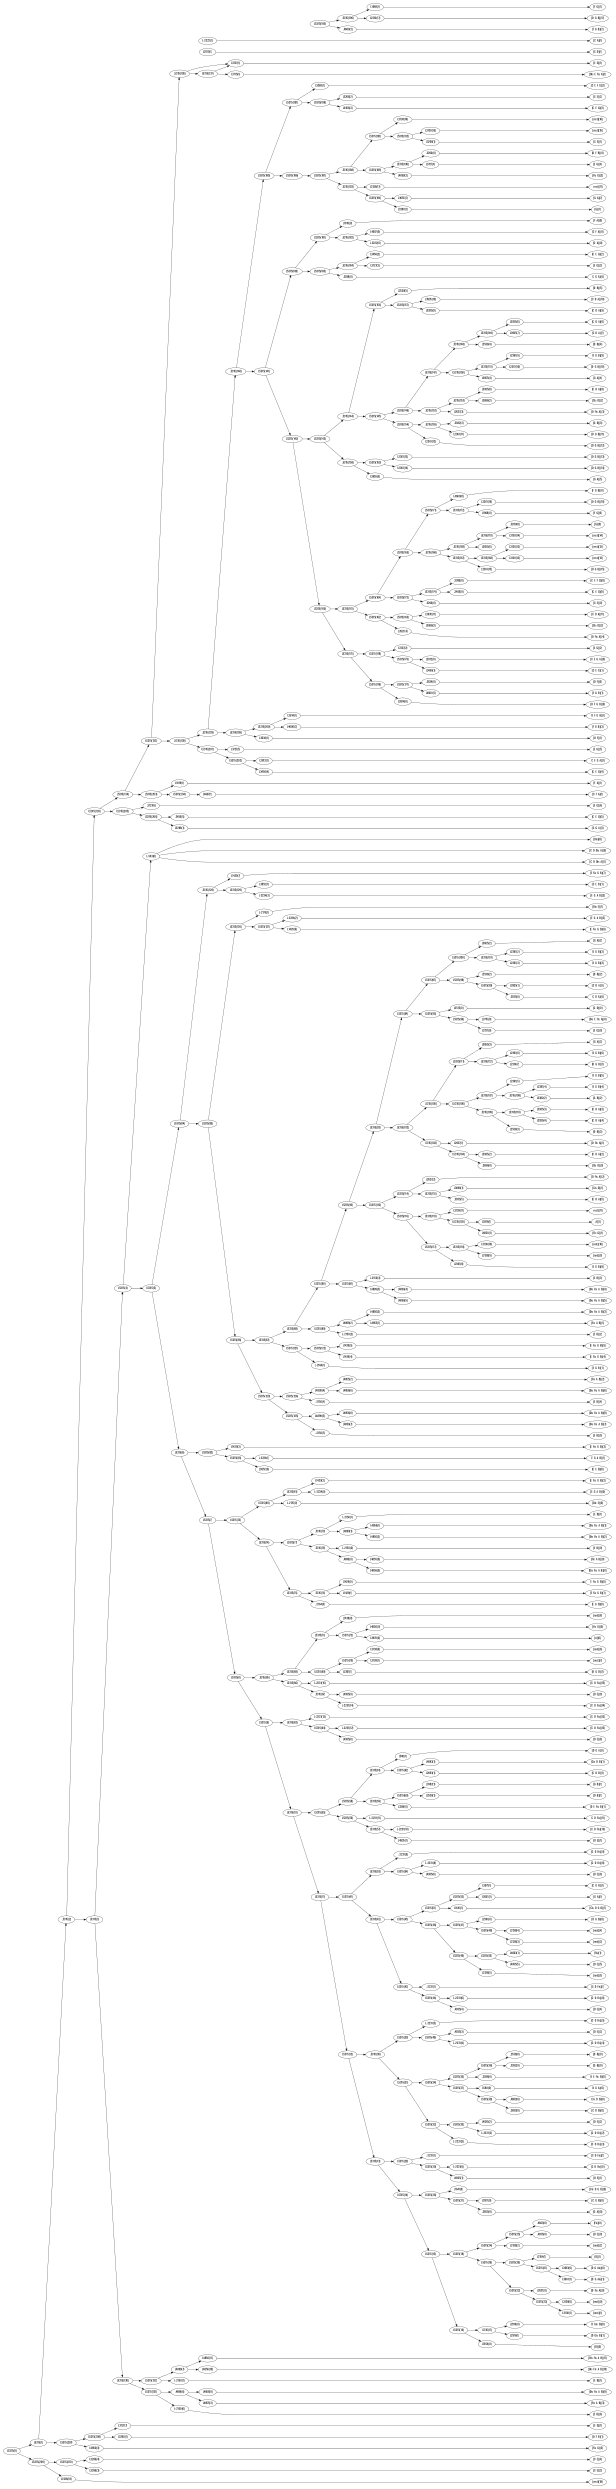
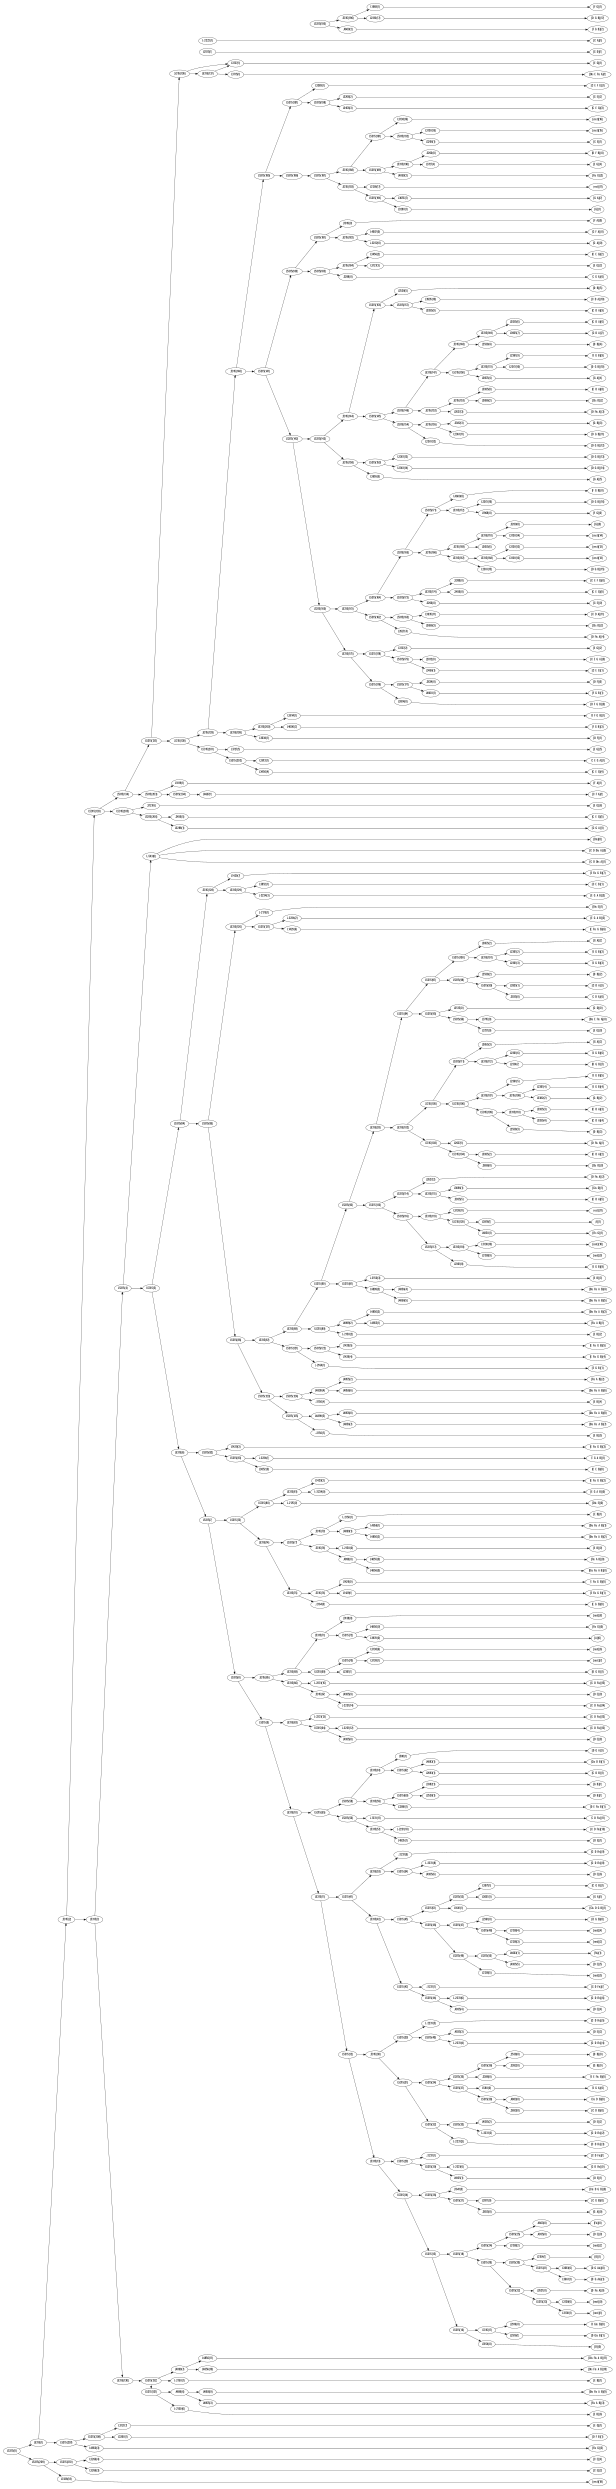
node "L5315(109)": label "L5315(109)" -> "L5015(109)"
node "L-2231(11)": label "L-2231(11)" -> "L-7231(11)"
edge "L5315(130)" -> "L5315(131)": now "L5315(132)" -> "L5315(131)"
